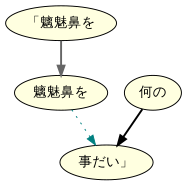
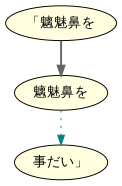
node "何の": removed
